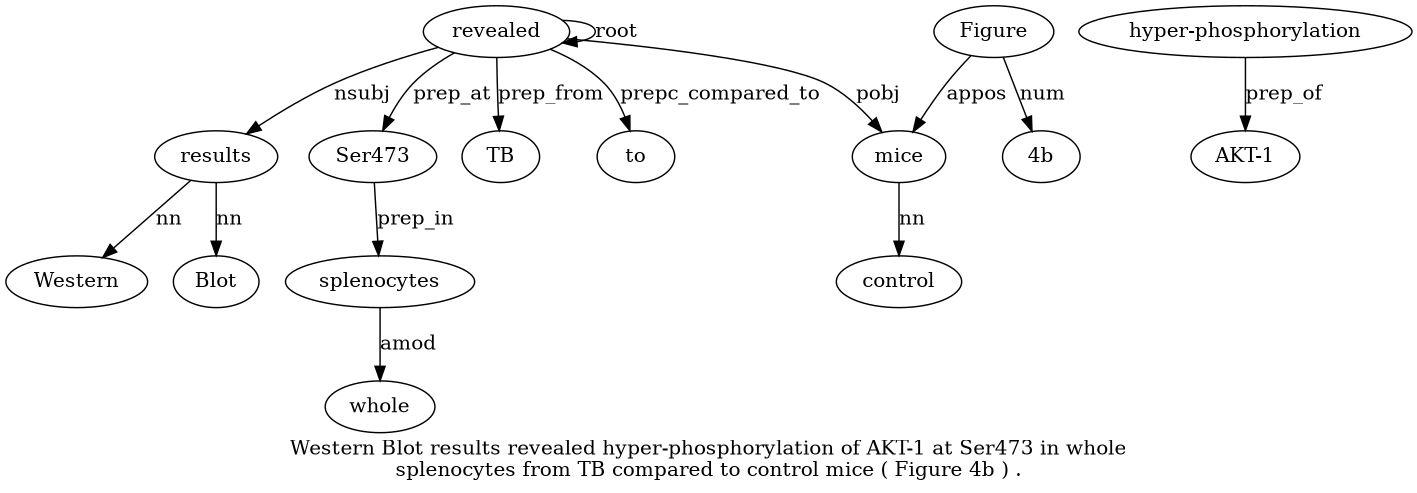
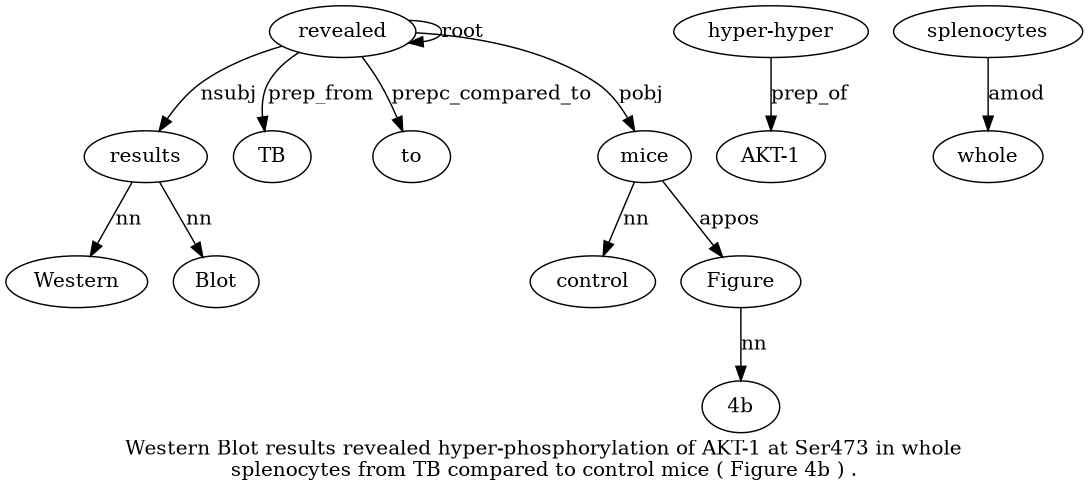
node "hyper-phosphorylation": label "hyper-phosphorylation" -> "hyper-hyper"
edge "Figure" -> "mice": reversed
edge "Figure" -> "4b": label "num" -> "nn"
node "Ser473": removed
